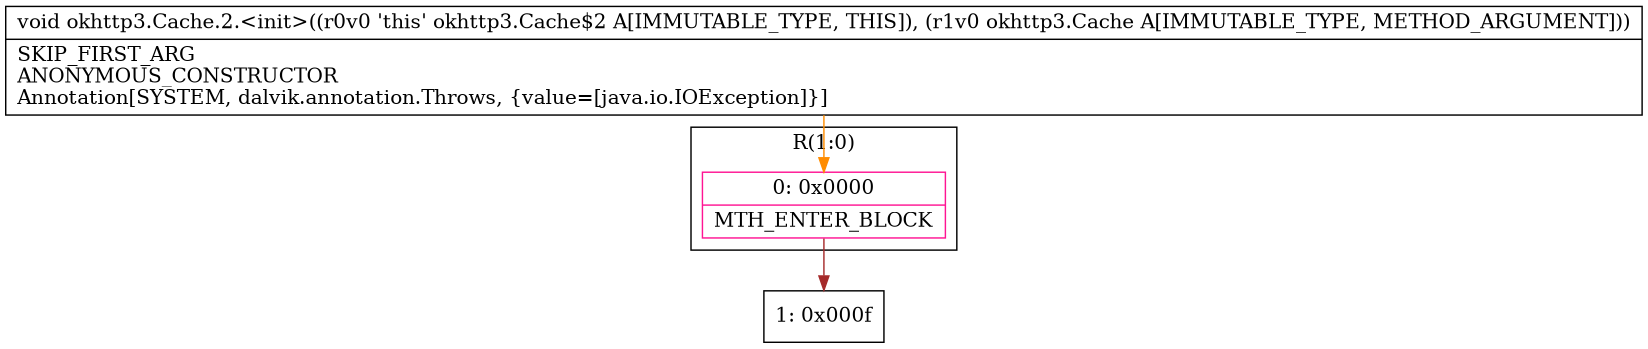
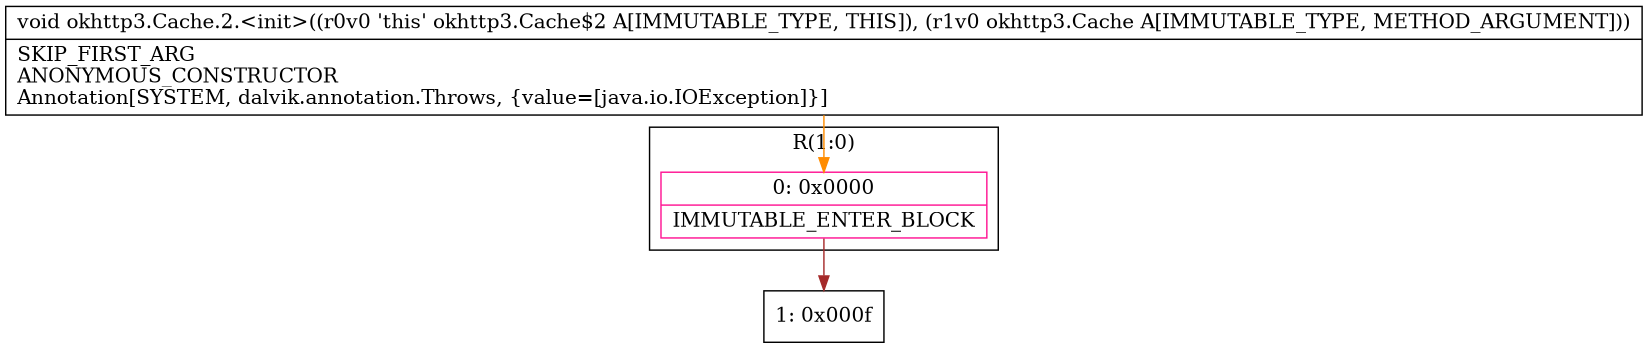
node "0: 0x0000": text "MTH_ENTER_BLOCK" -> "IMMUTABLE_ENTER_BLOCK"
